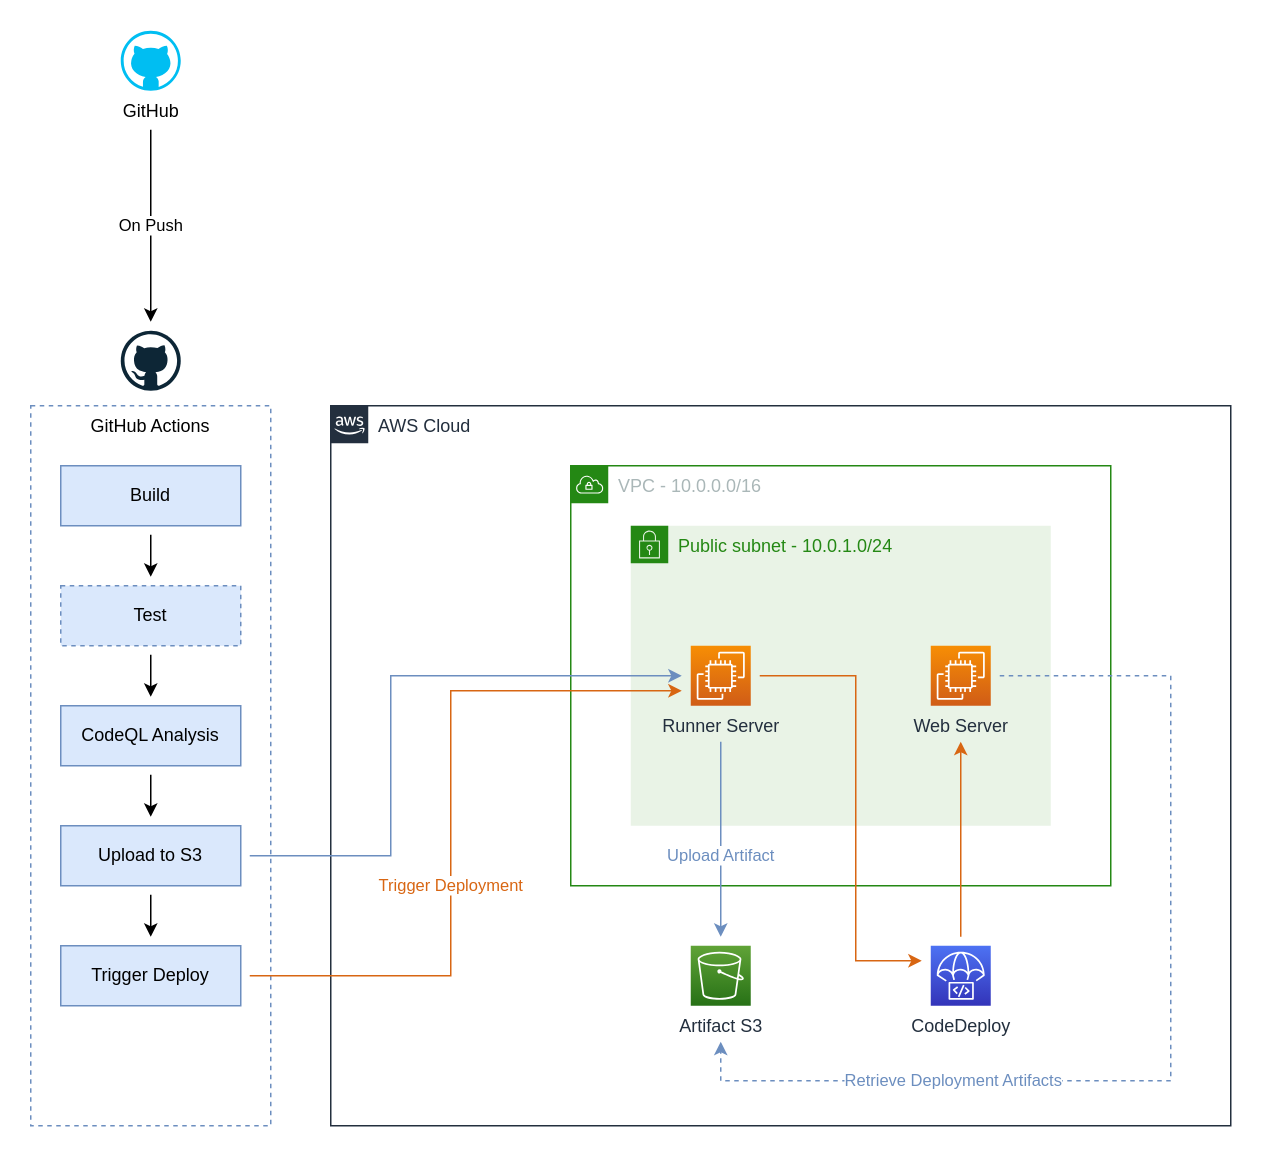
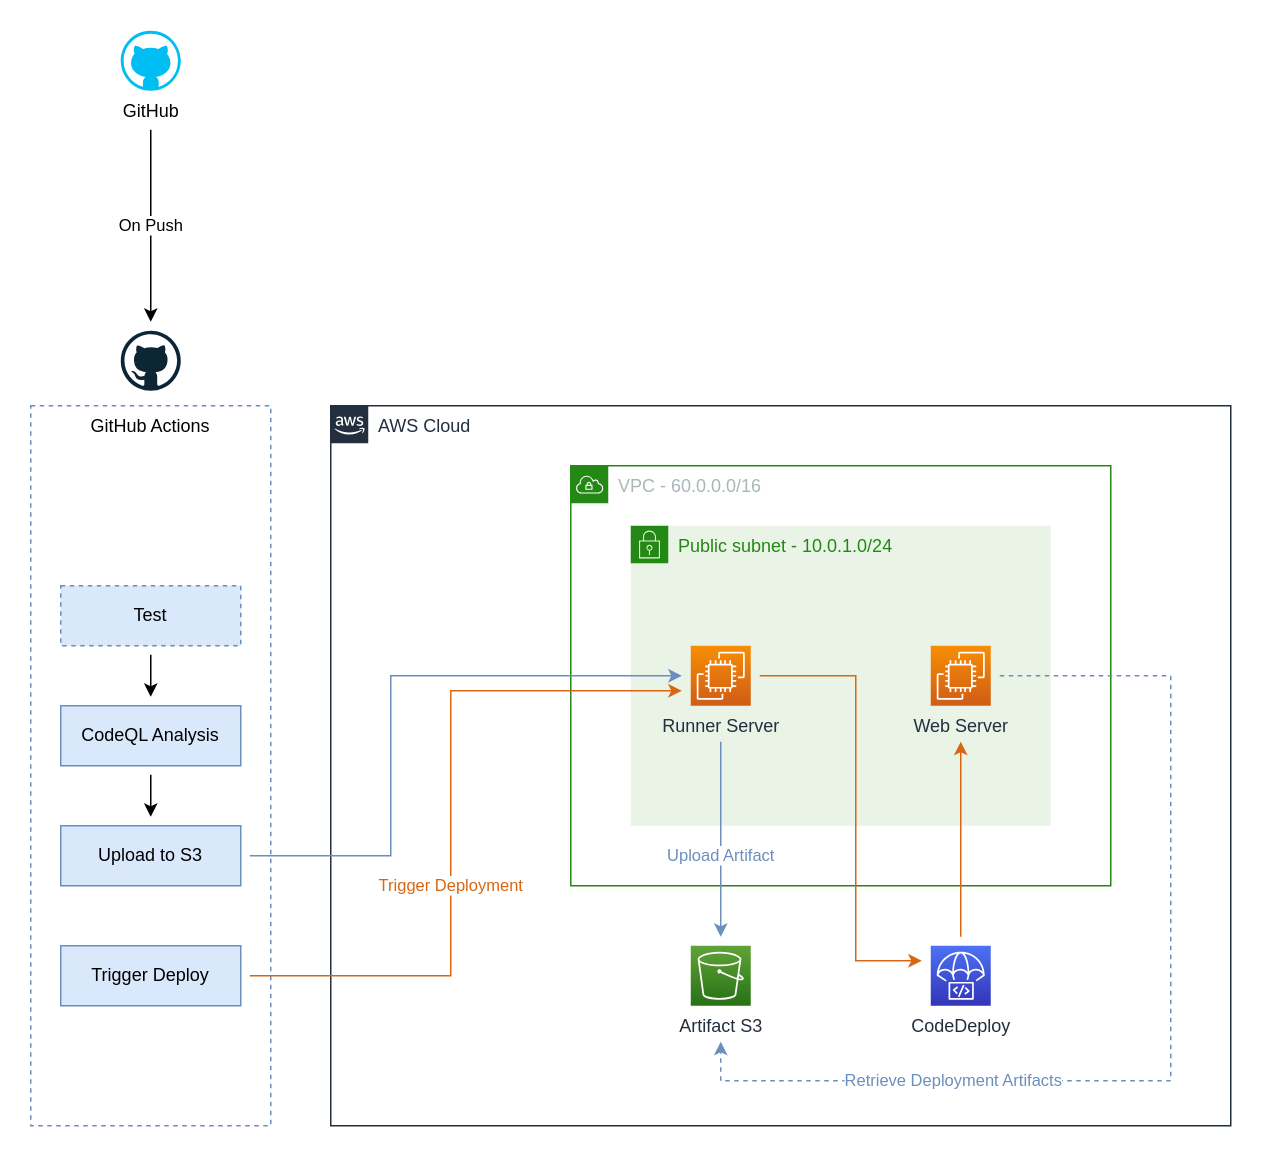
node "VPC - 10.0.0.0/16": label "VPC - 10.0.0.0/16" -> "VPC - 60.0.0.0/16"
node "Build": removed
edge "Build" -> "Test": removed
edge "Upload to S3" -> "Trigger Deploy": removed
